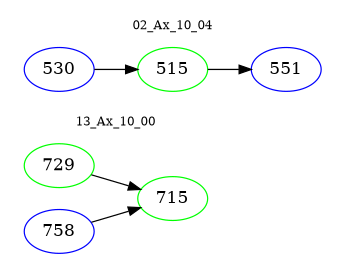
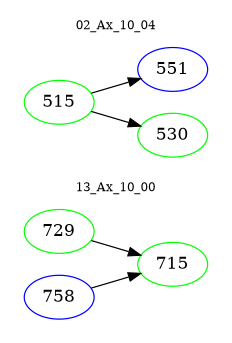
node "530": color blue -> green
edge "530" -> "515": reversed
